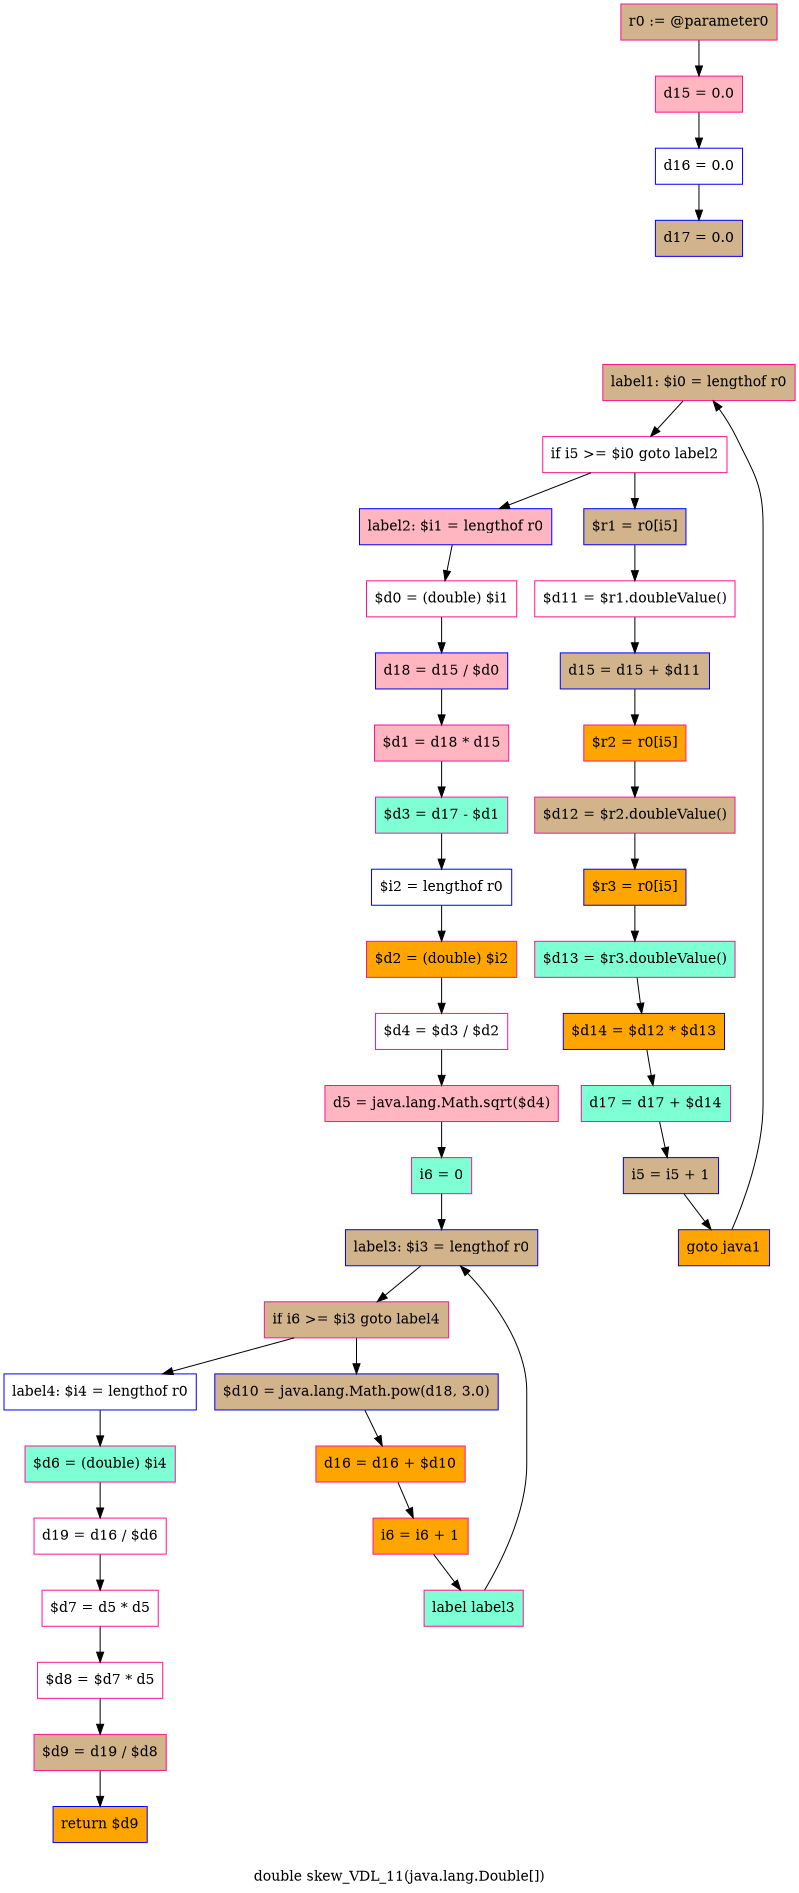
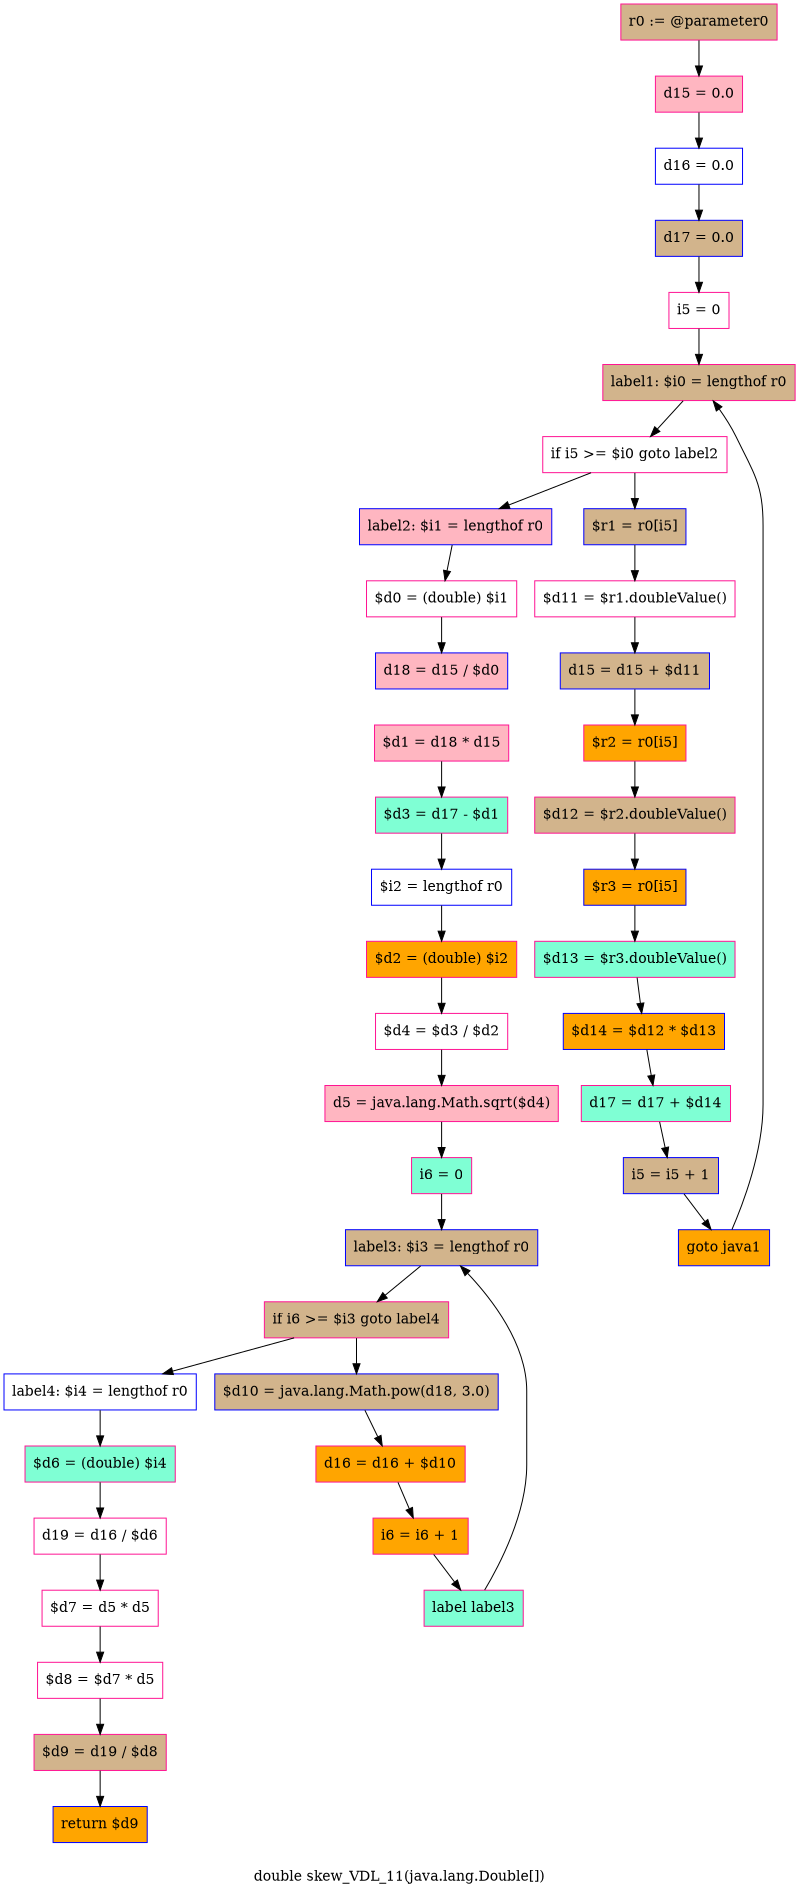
node "i5 = 0": added
edge "d18 = d15 / $d0" -> "$d1 = d18 * d15": removed
